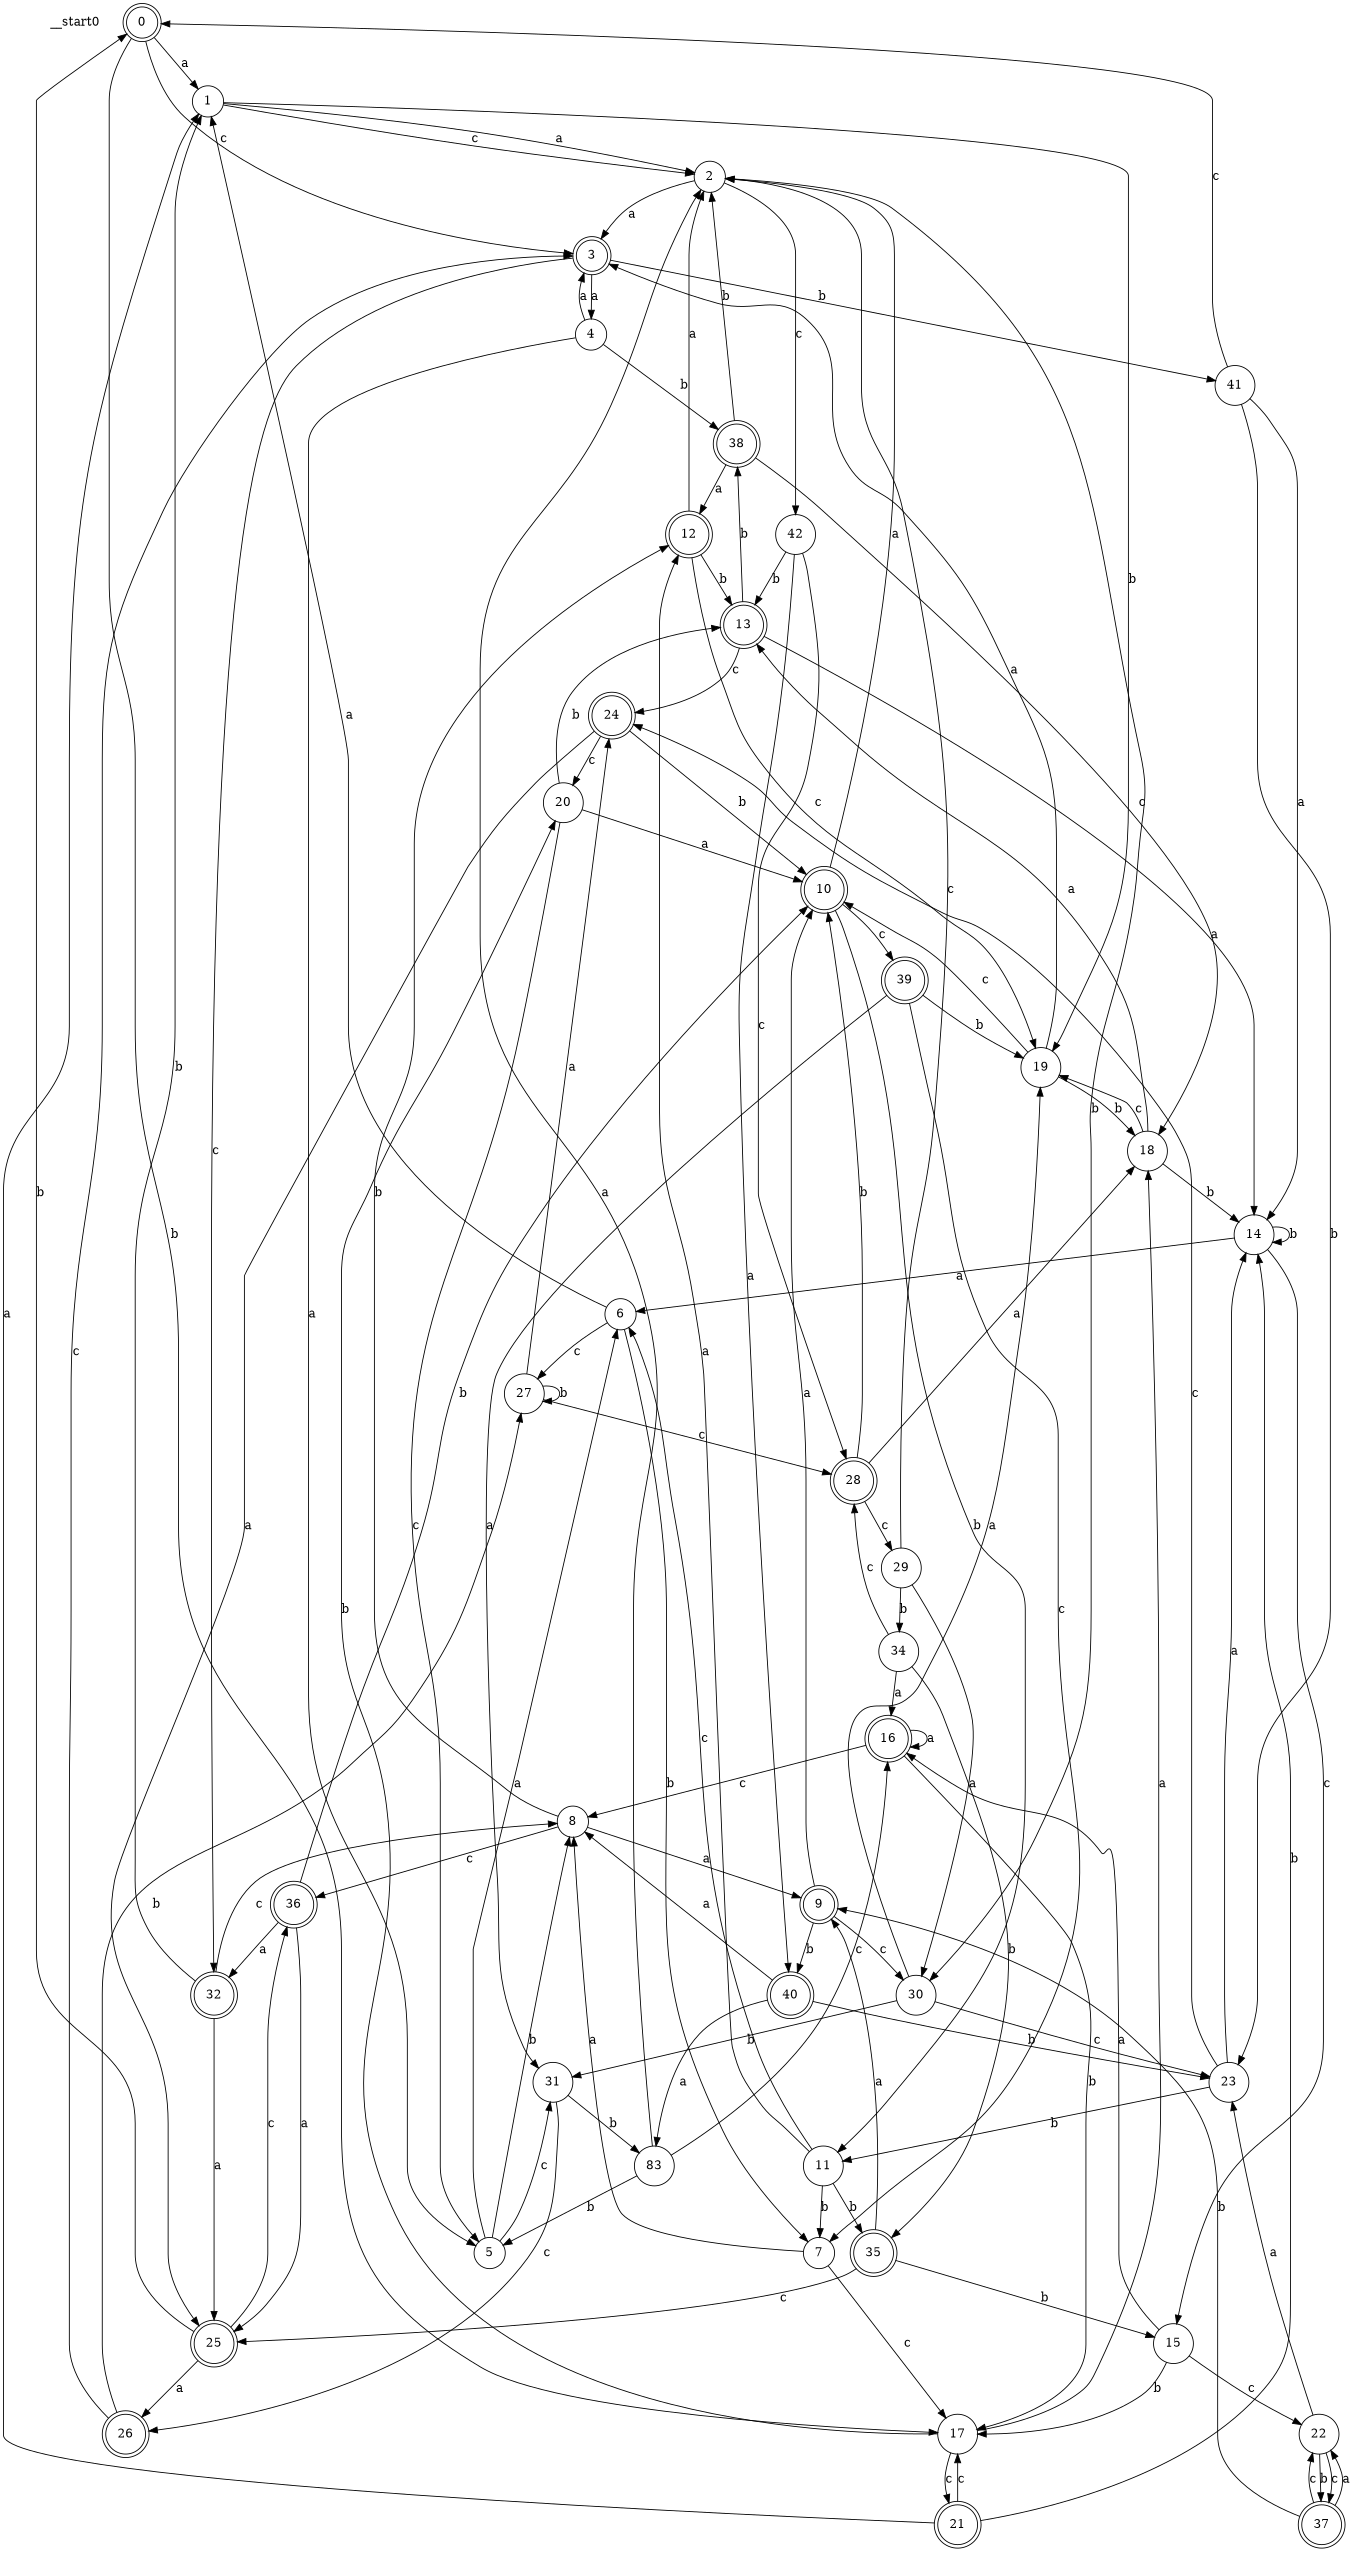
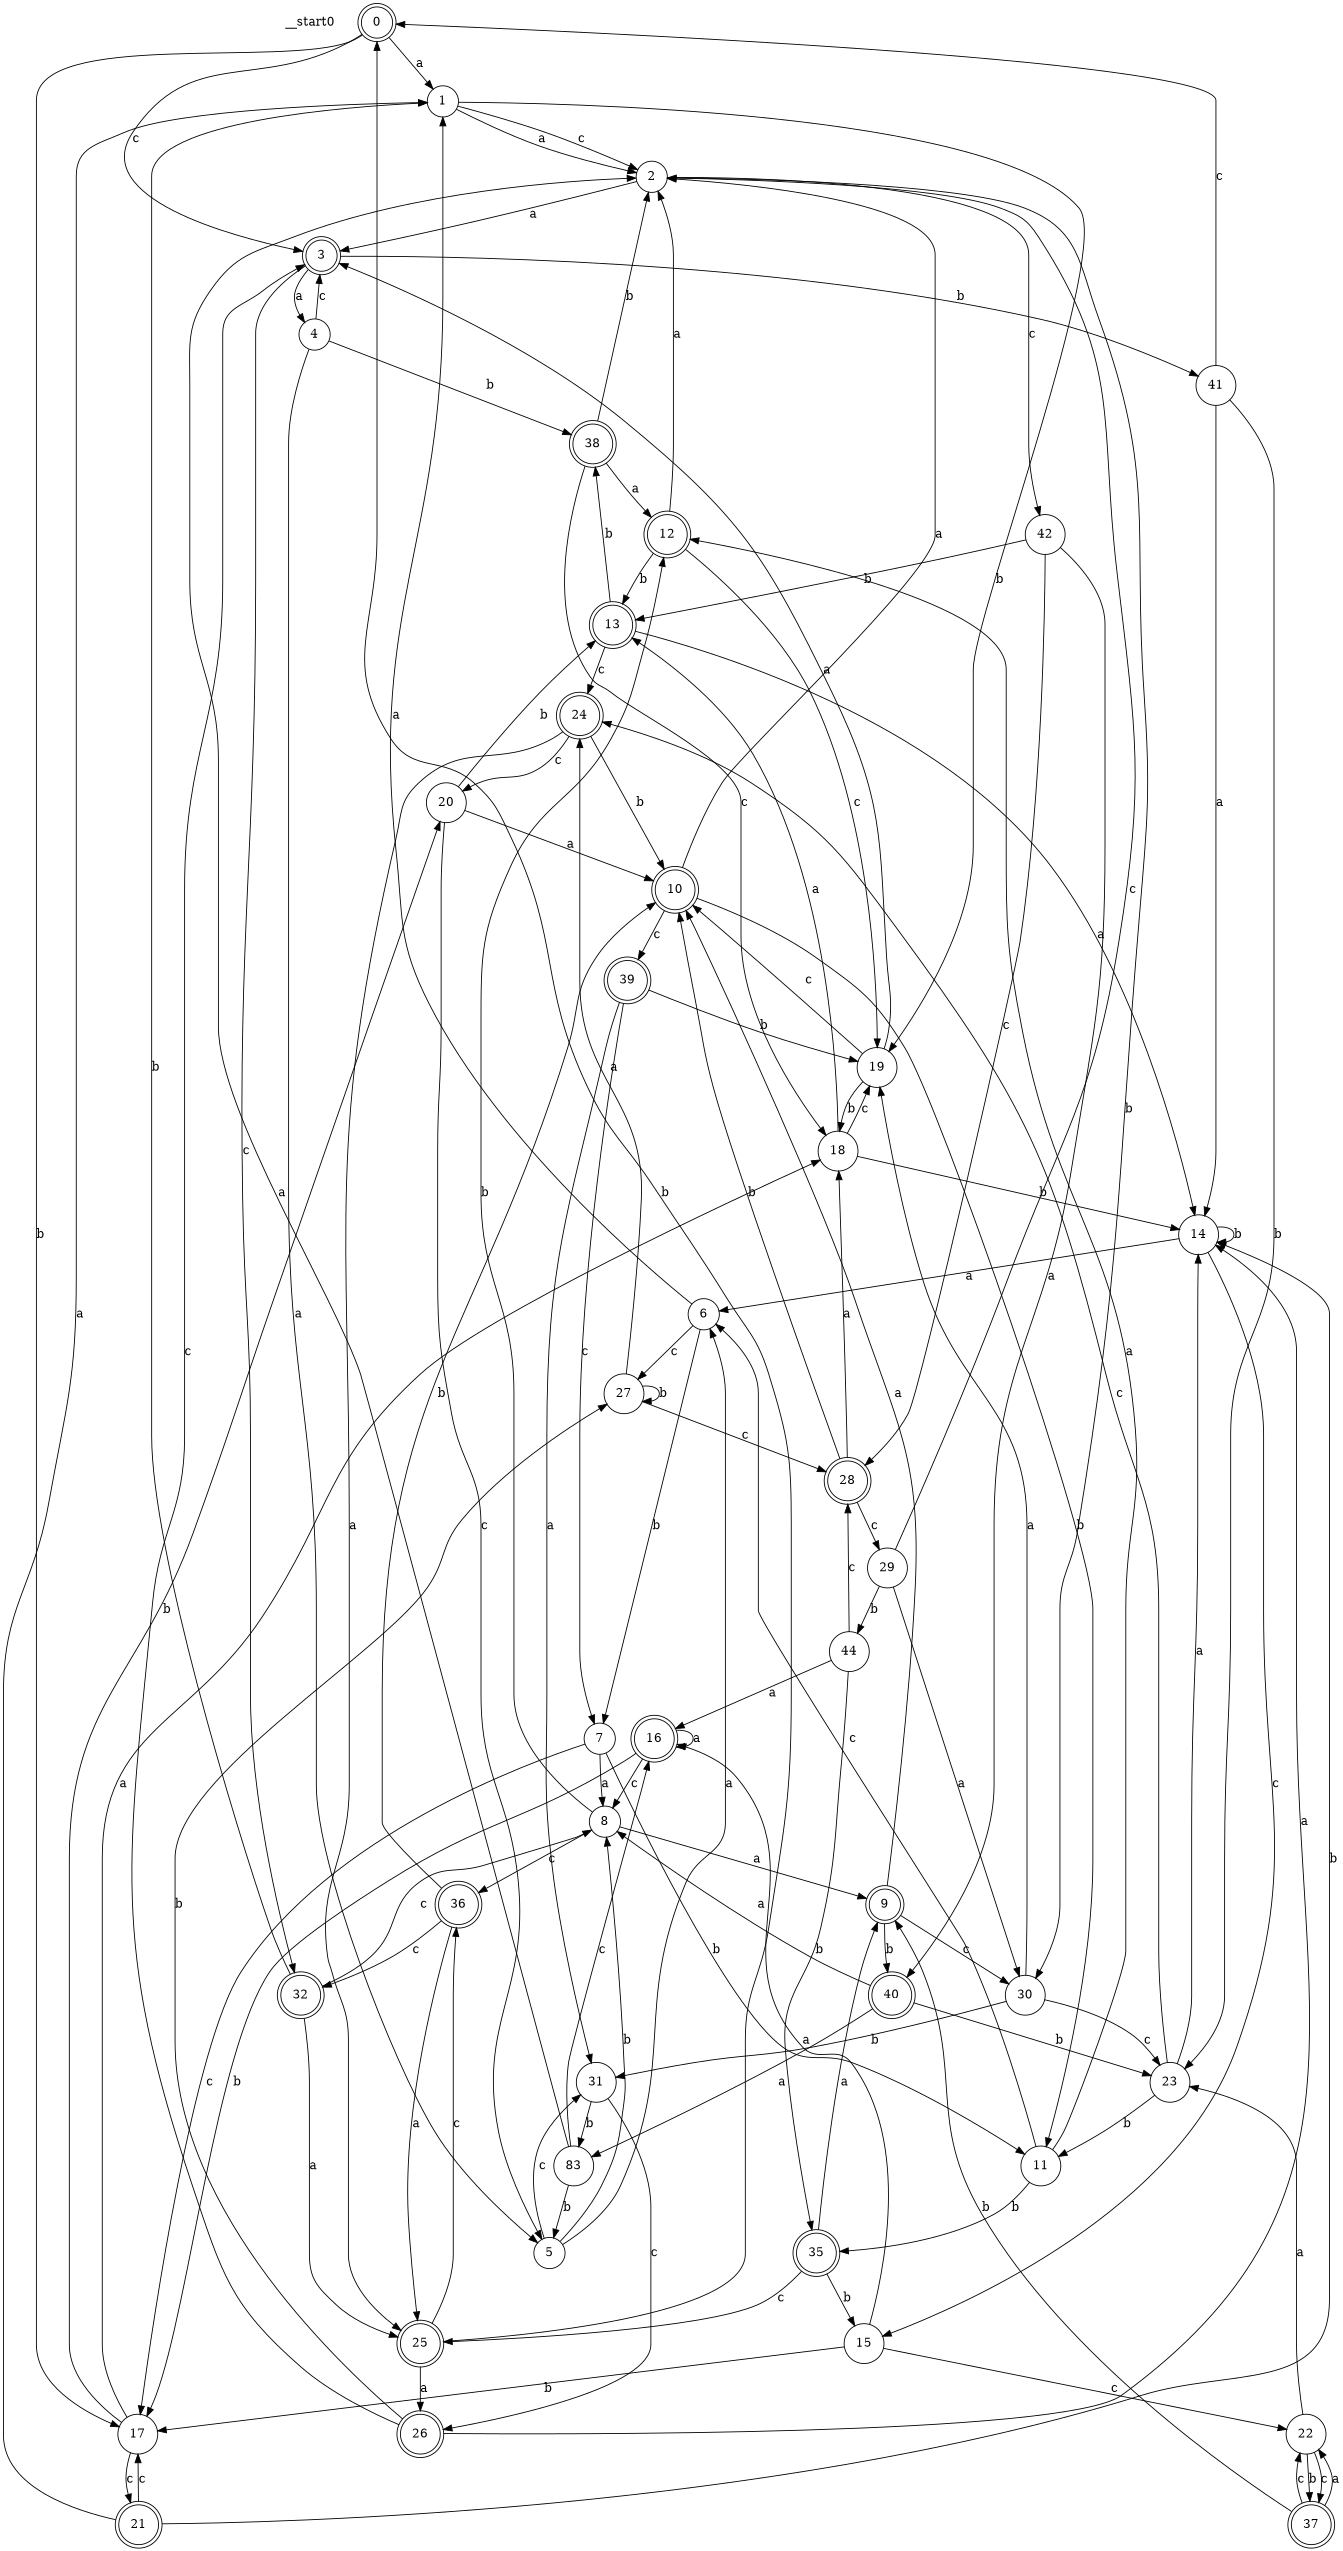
edge "4" -> "3": label "a" -> "c"
node "34": label "34" -> "44"
edge "36" -> "32": label "a" -> "c"
edge "26" -> "14": added, label "a"
edge "11" -> "7": reversed
